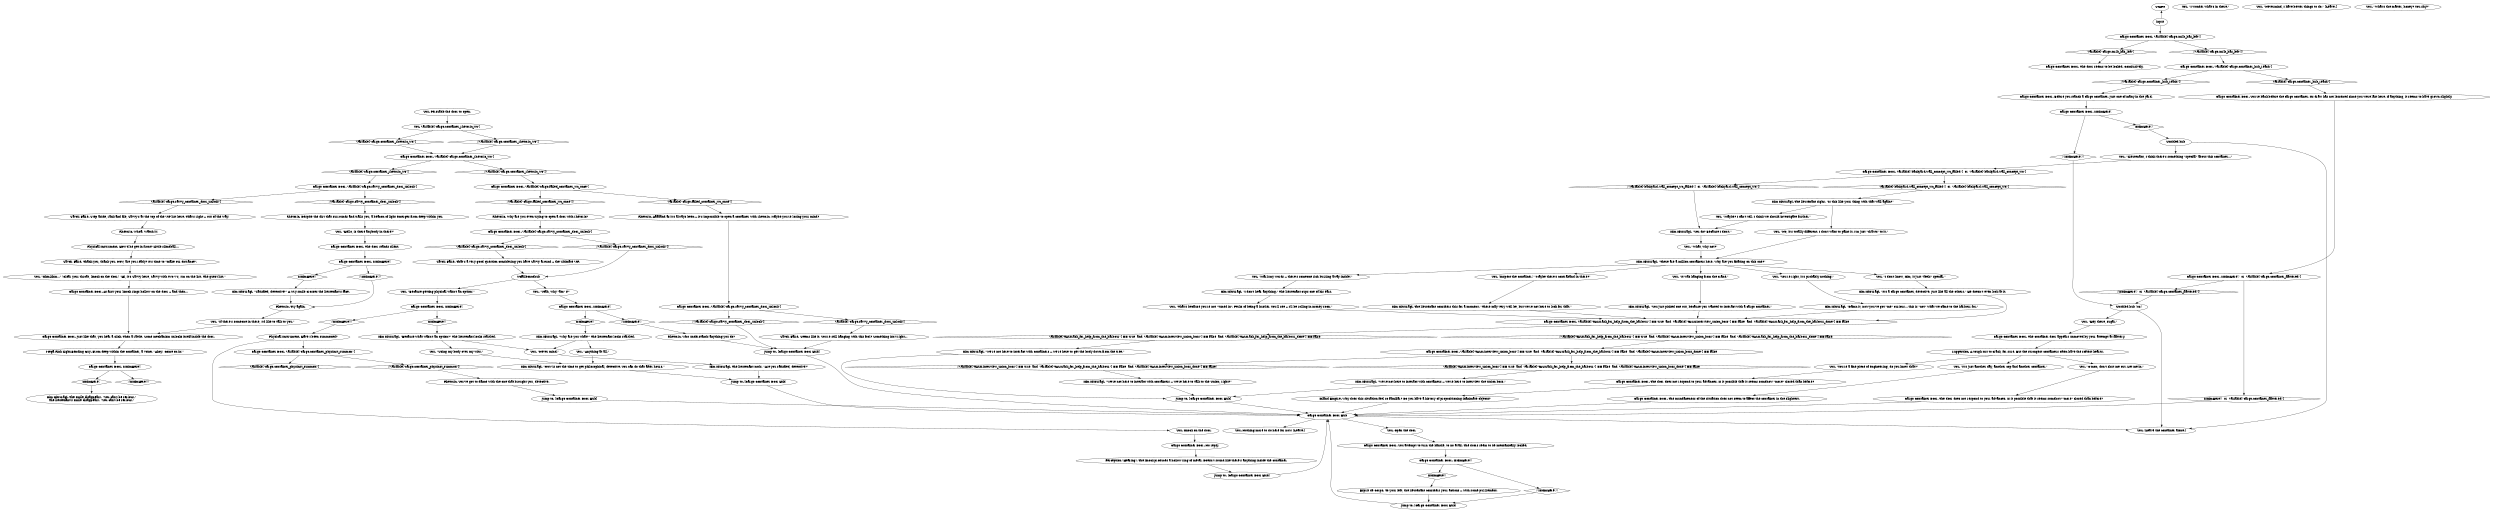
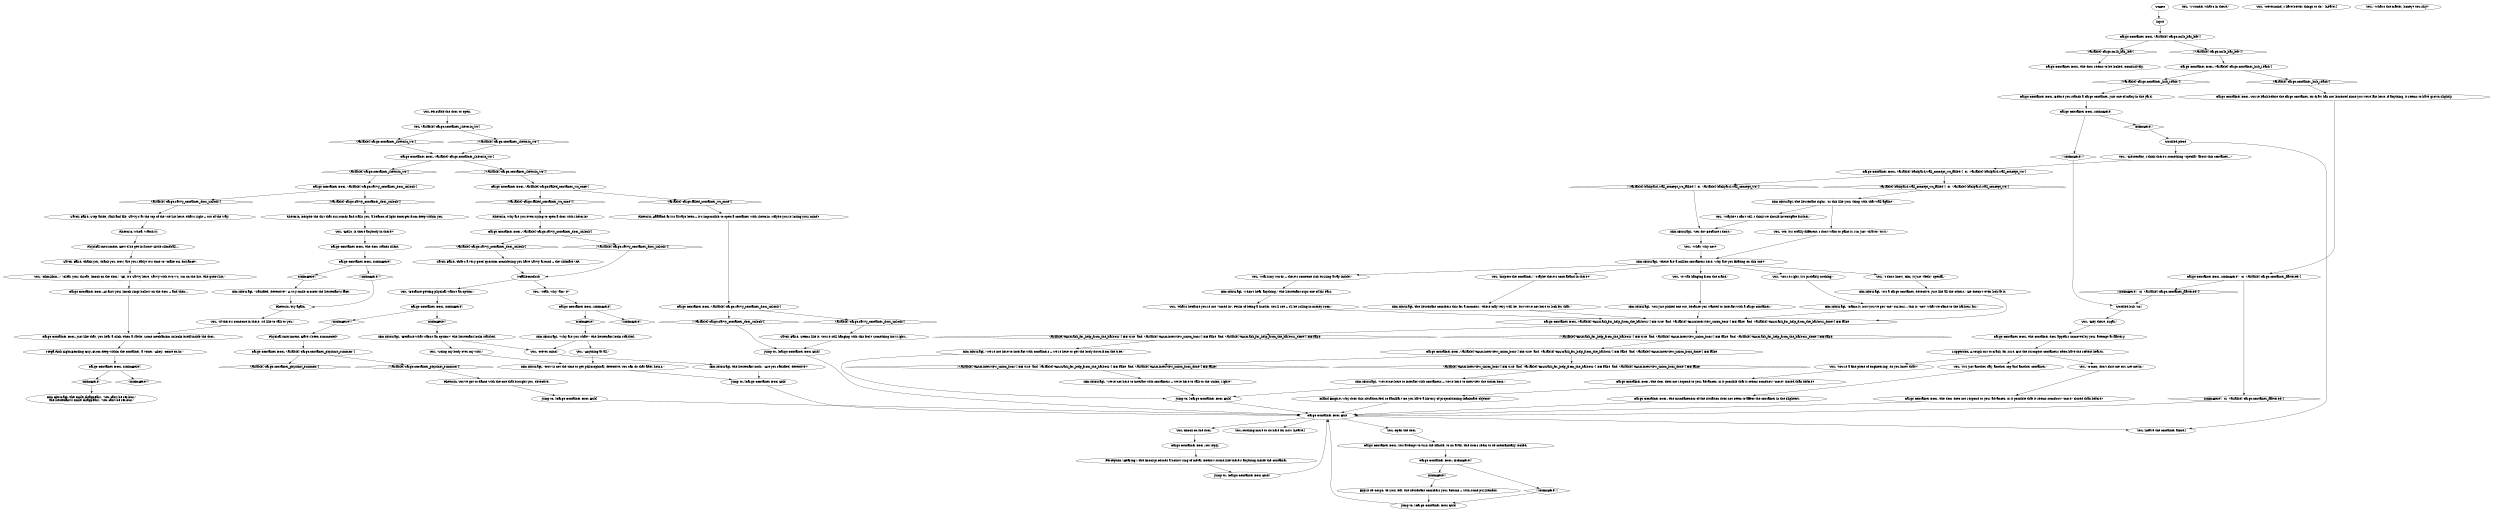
edge "input" -> "START": reversed
node "Untitled hub": label "Untitled hub" -> "Untitled piece"
node "Rhetoric: Who understands anything you do?": removed
edge "Untitled hub (02)" -> "You: [Leave the container alone.]": removed
edge "Physical Instrument: Have I been summoned?" -> "You: Knock on the door.": now "Cargo Container Door Hub" -> "You: Knock on the door."
